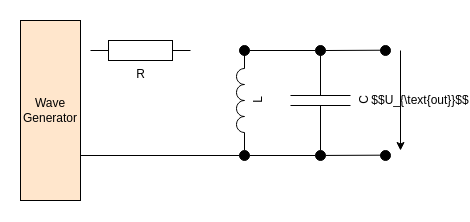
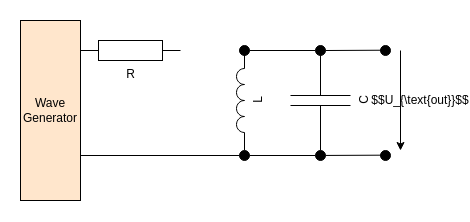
node "R": moved (141, 51) -> (131, 51)
